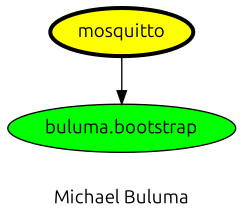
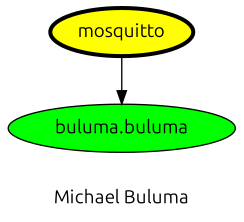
node "buluma.bootstrap": label "buluma.bootstrap" -> "buluma.buluma"
